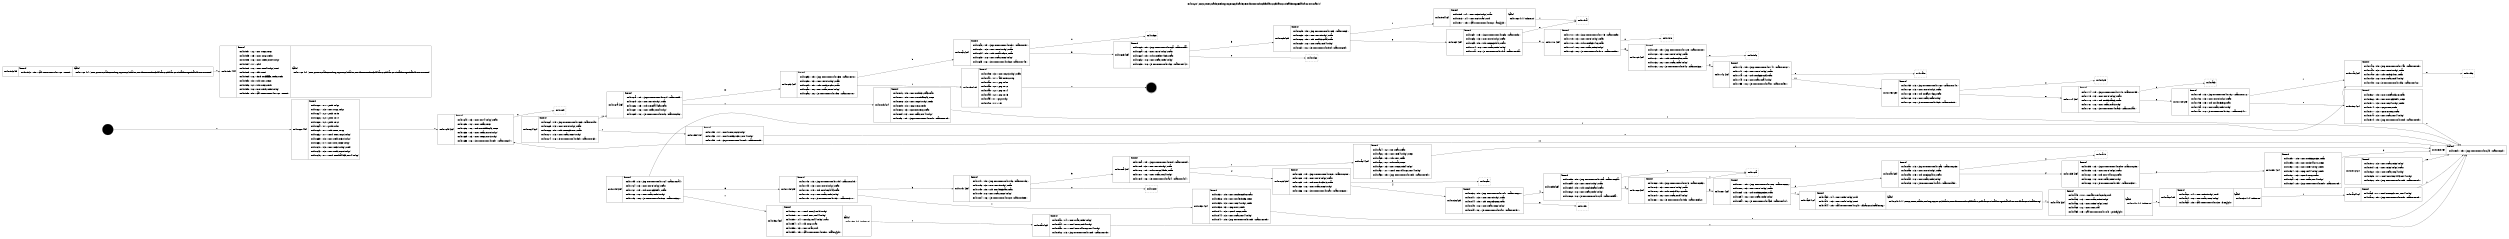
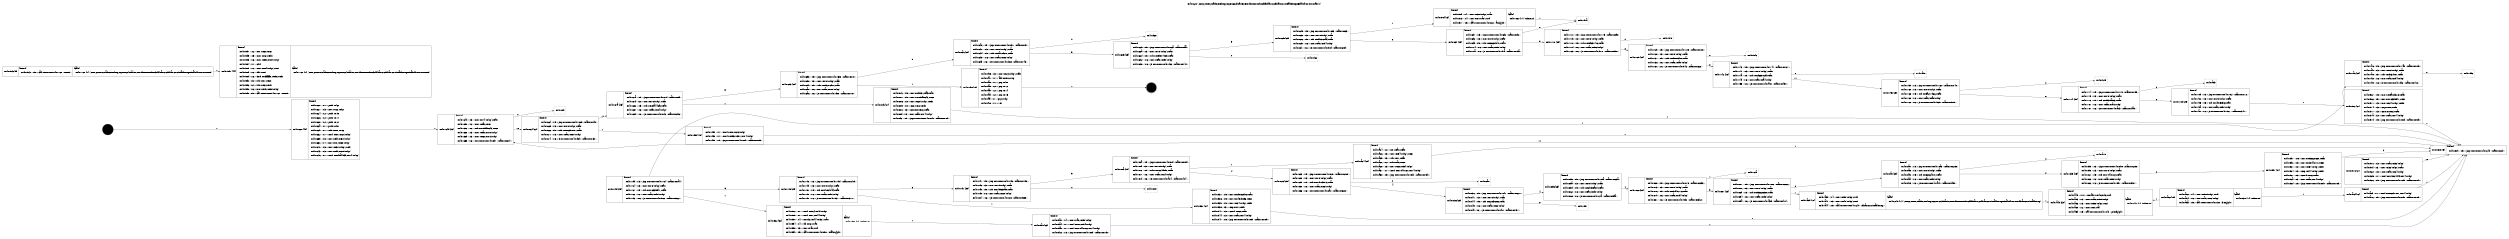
edge "0x40178d [25]" -> "0x4017a6 [25]": removed, label "7"
edge "0x40164d [23]" -> "0x401664 [22]": added, label "12"
edge "0x401855 [25]" -> "0x401c1a": removed, label "0"
edge "0x401a49 [23]" -> "0x401a60 [15]": reversed
